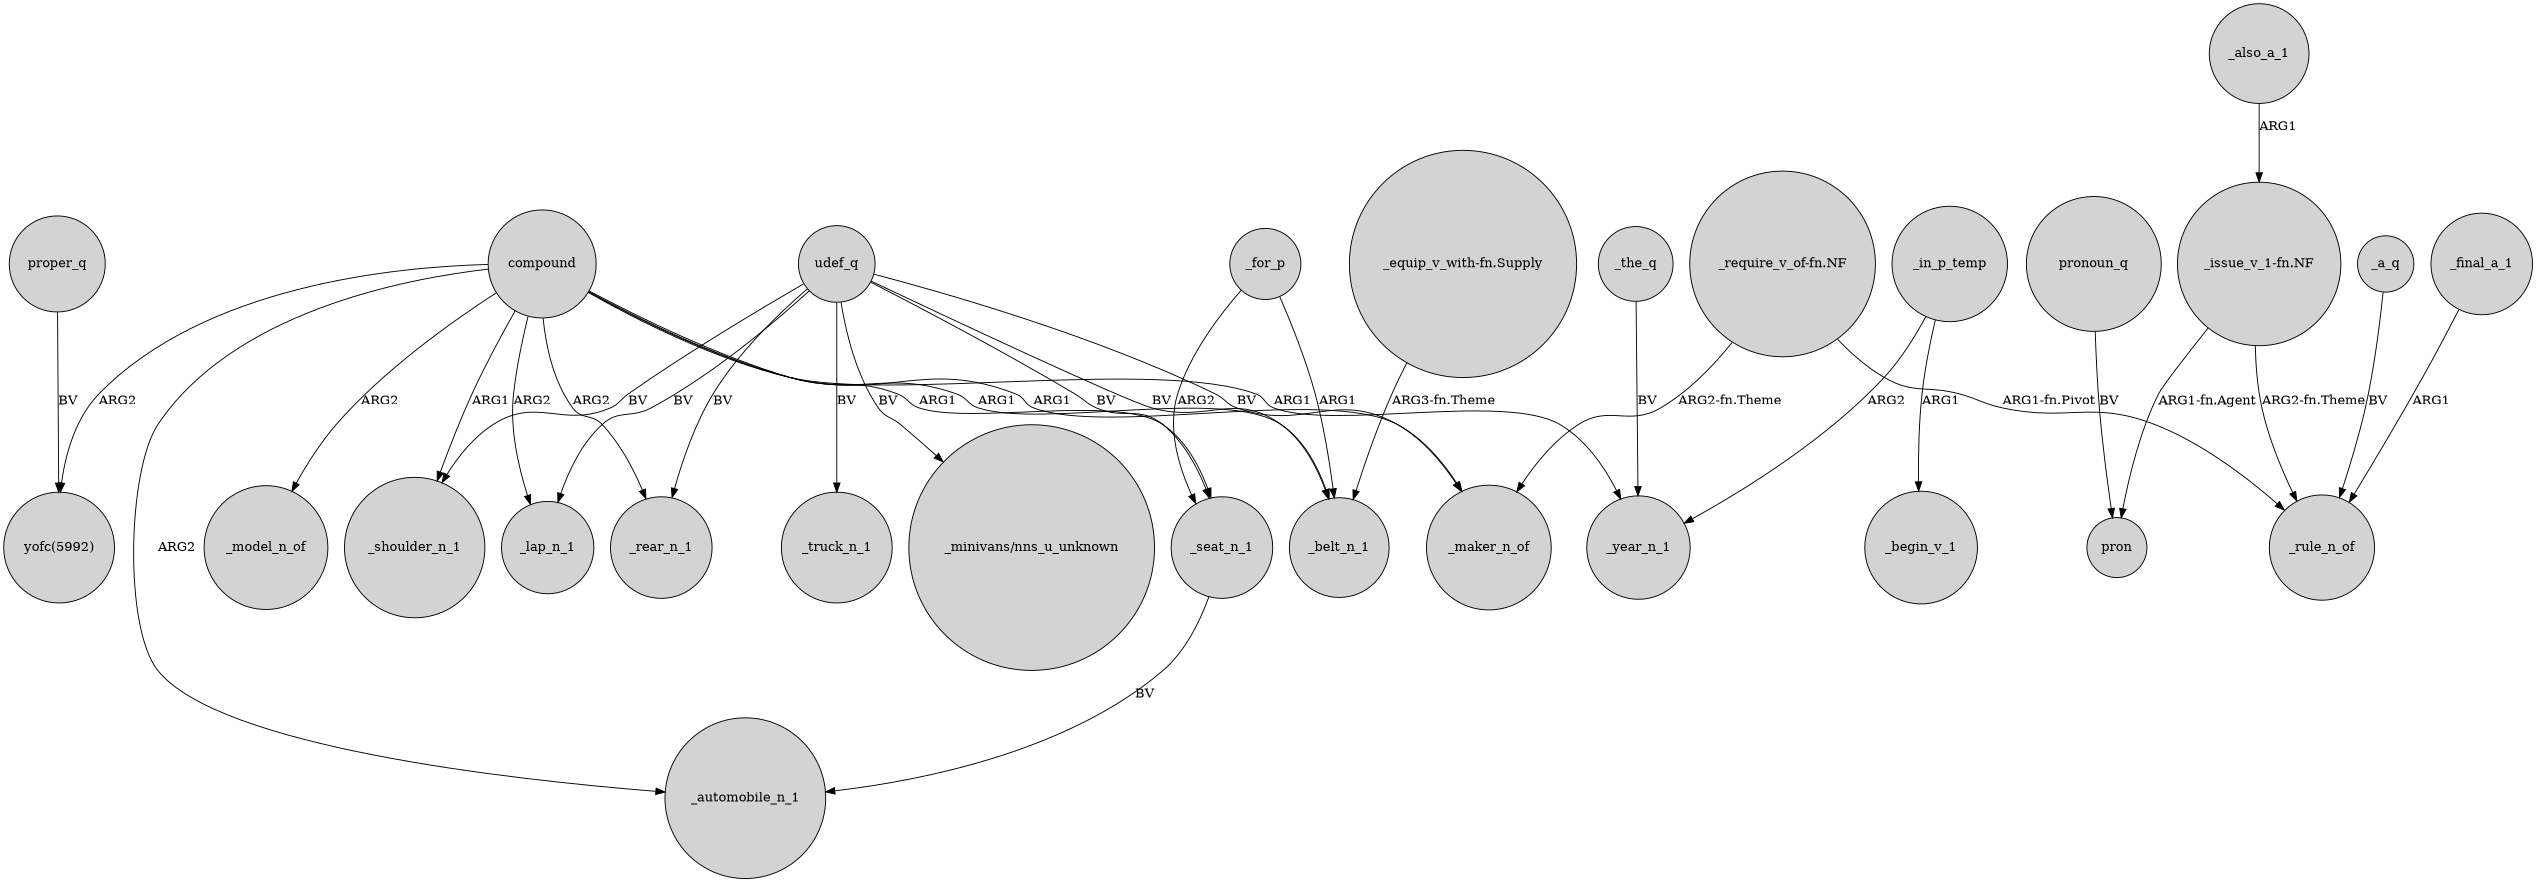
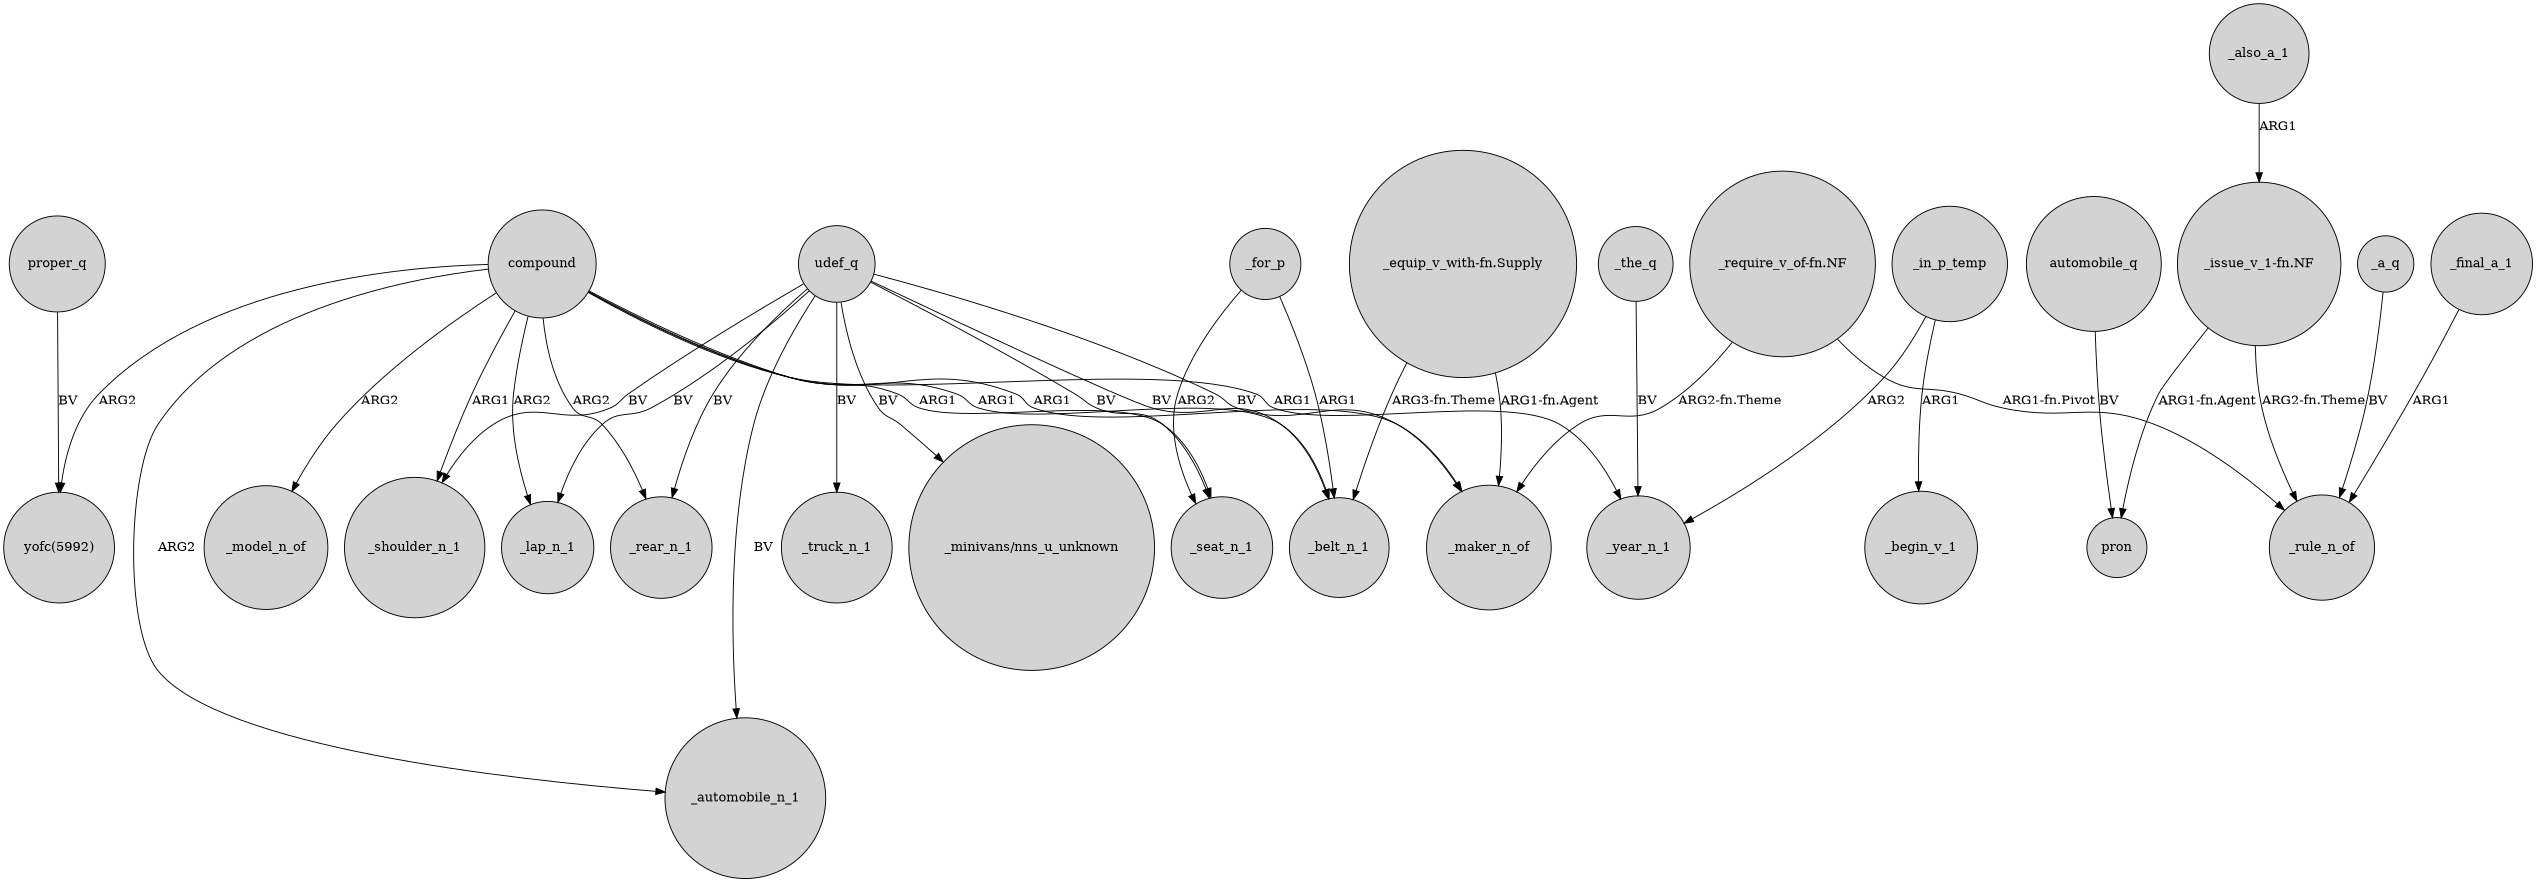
node "pronoun_q": label "pronoun_q" -> "automobile_q"
edge "_equip_v_with-fn.Supply" -> "_maker_n_of": added, label "ARG1-fn.Agent"
edge "_seat_n_1" -> "_automobile_n_1": now "udef_q" -> "_automobile_n_1"
